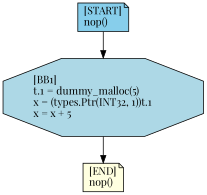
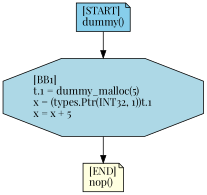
node "[START] nop()": label "[START] nop()" -> "[START] dummy()"
